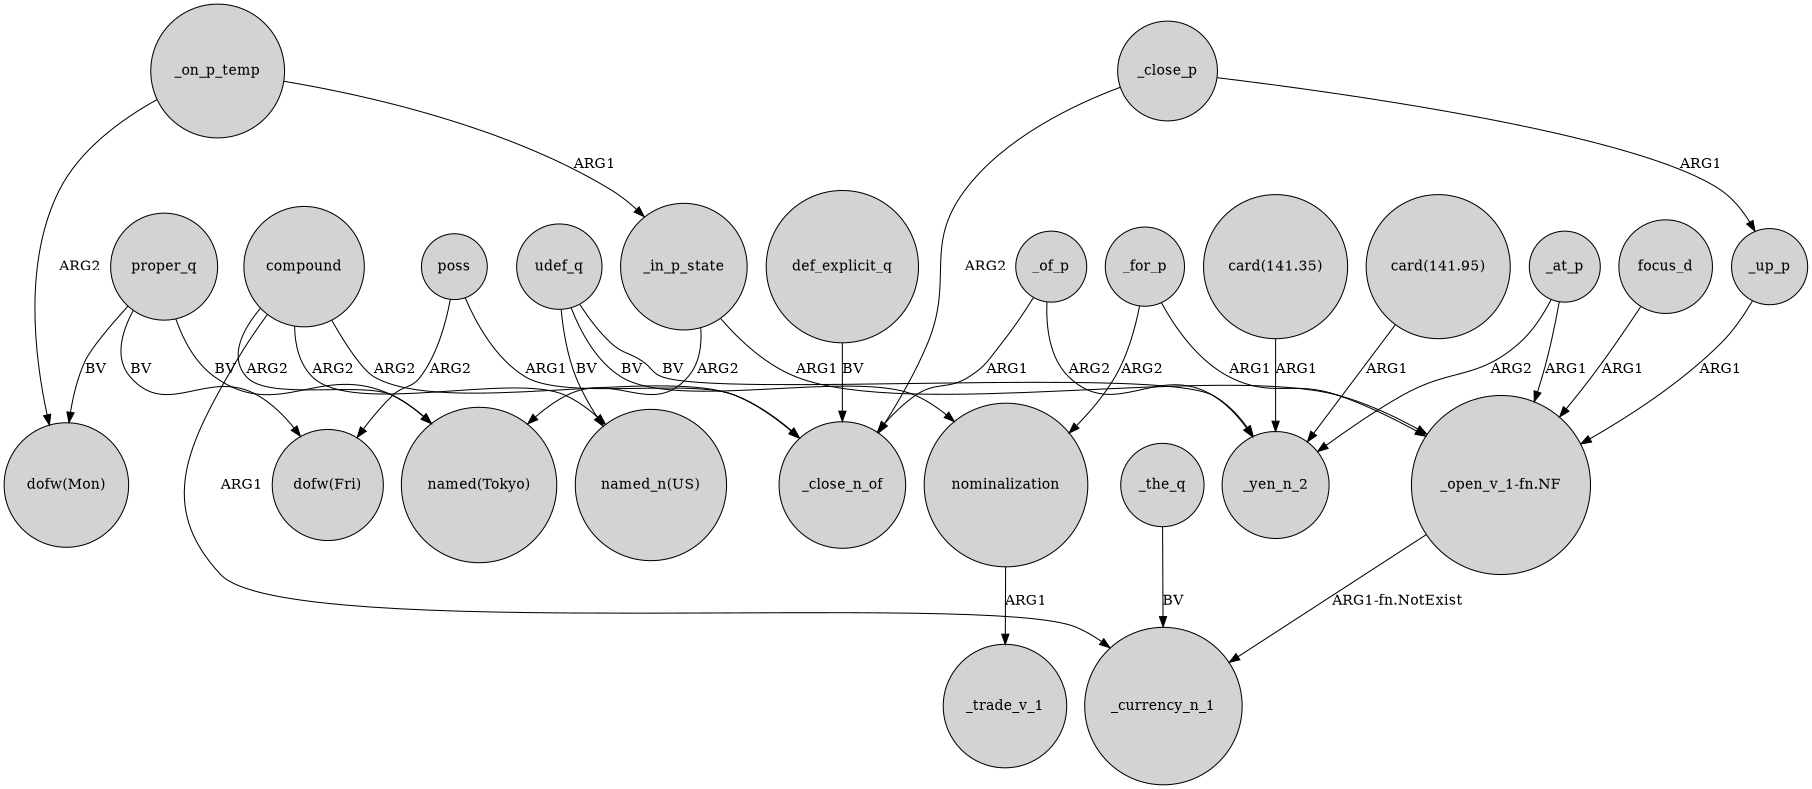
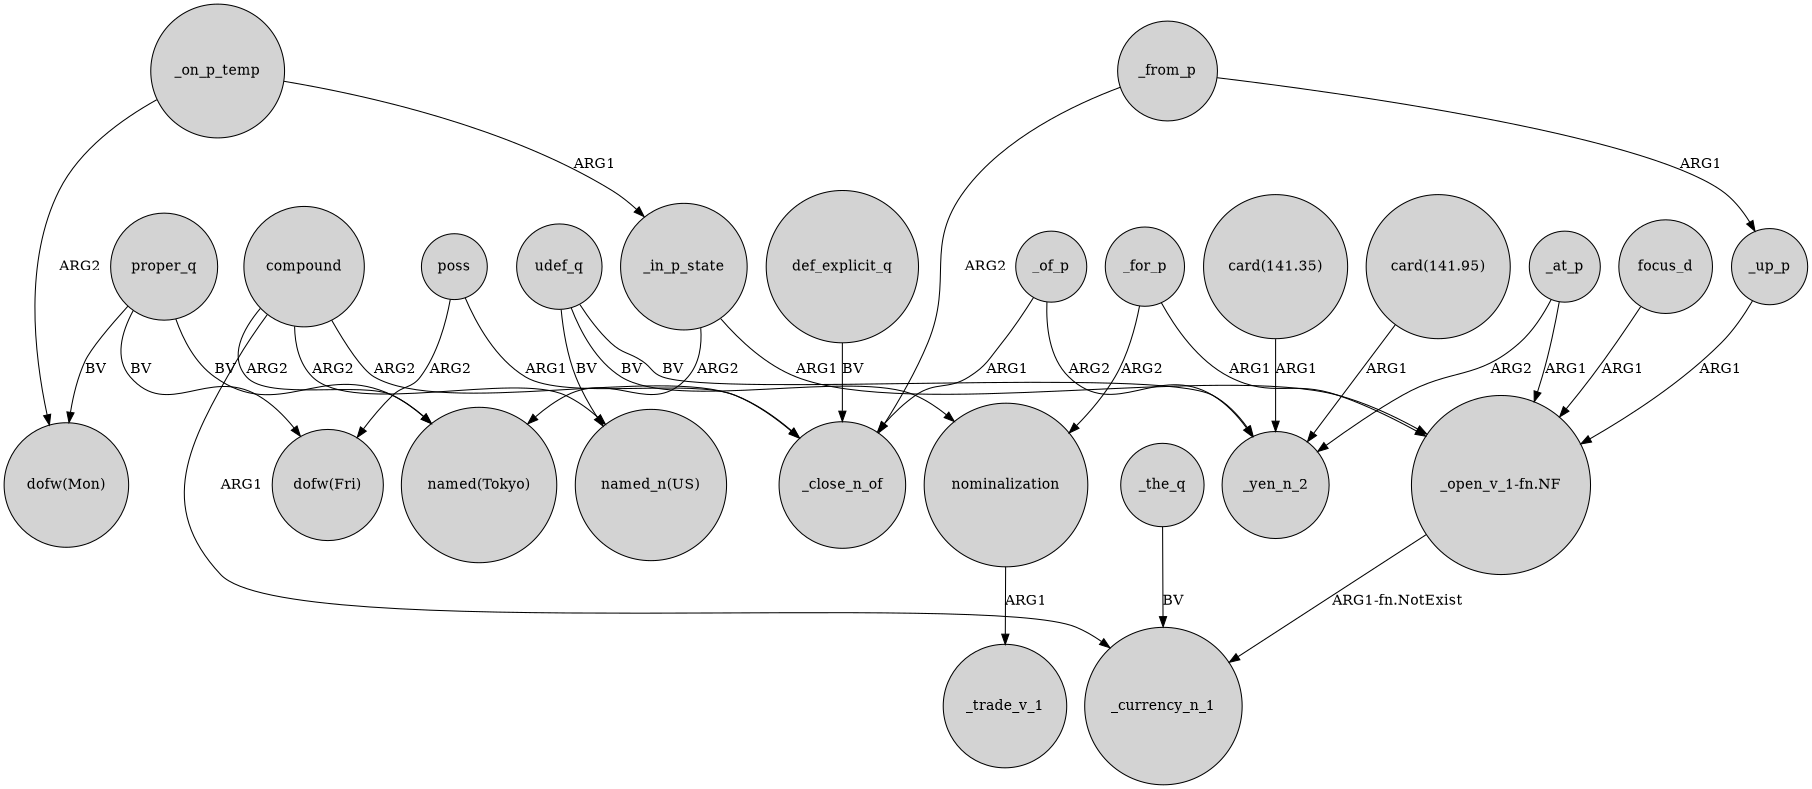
node "_close_p": label "_close_p" -> "_from_p"
